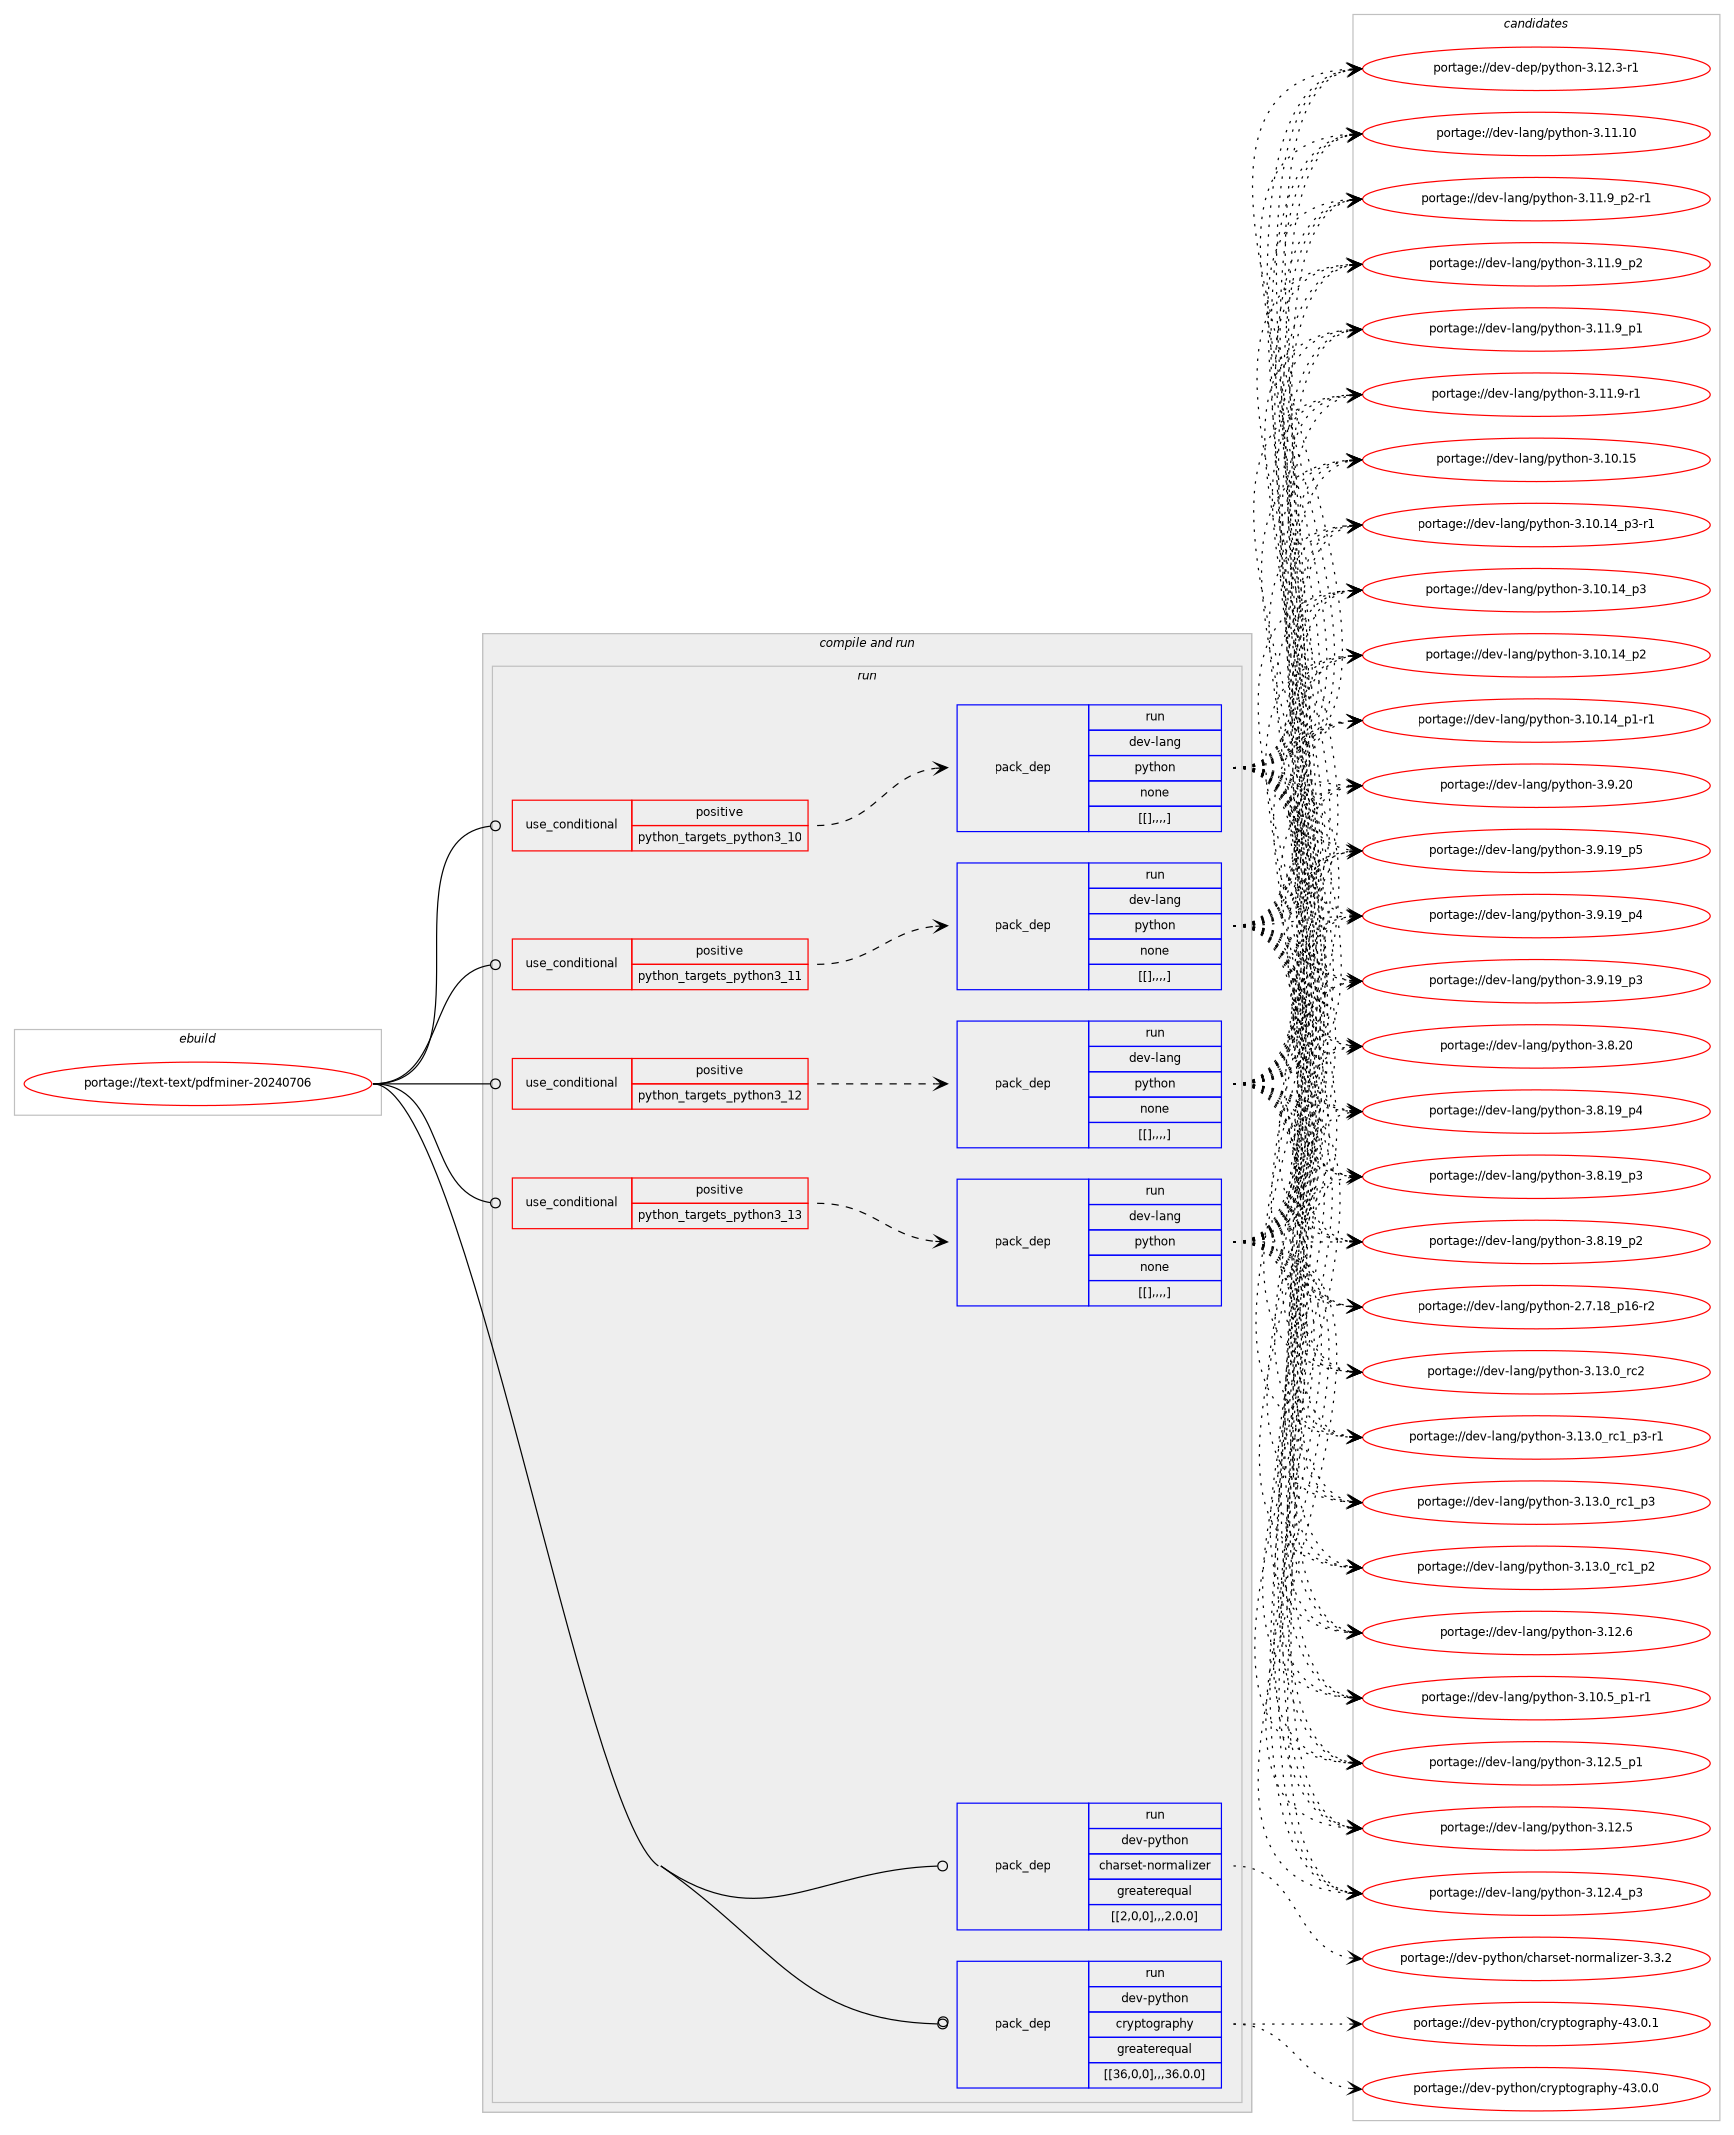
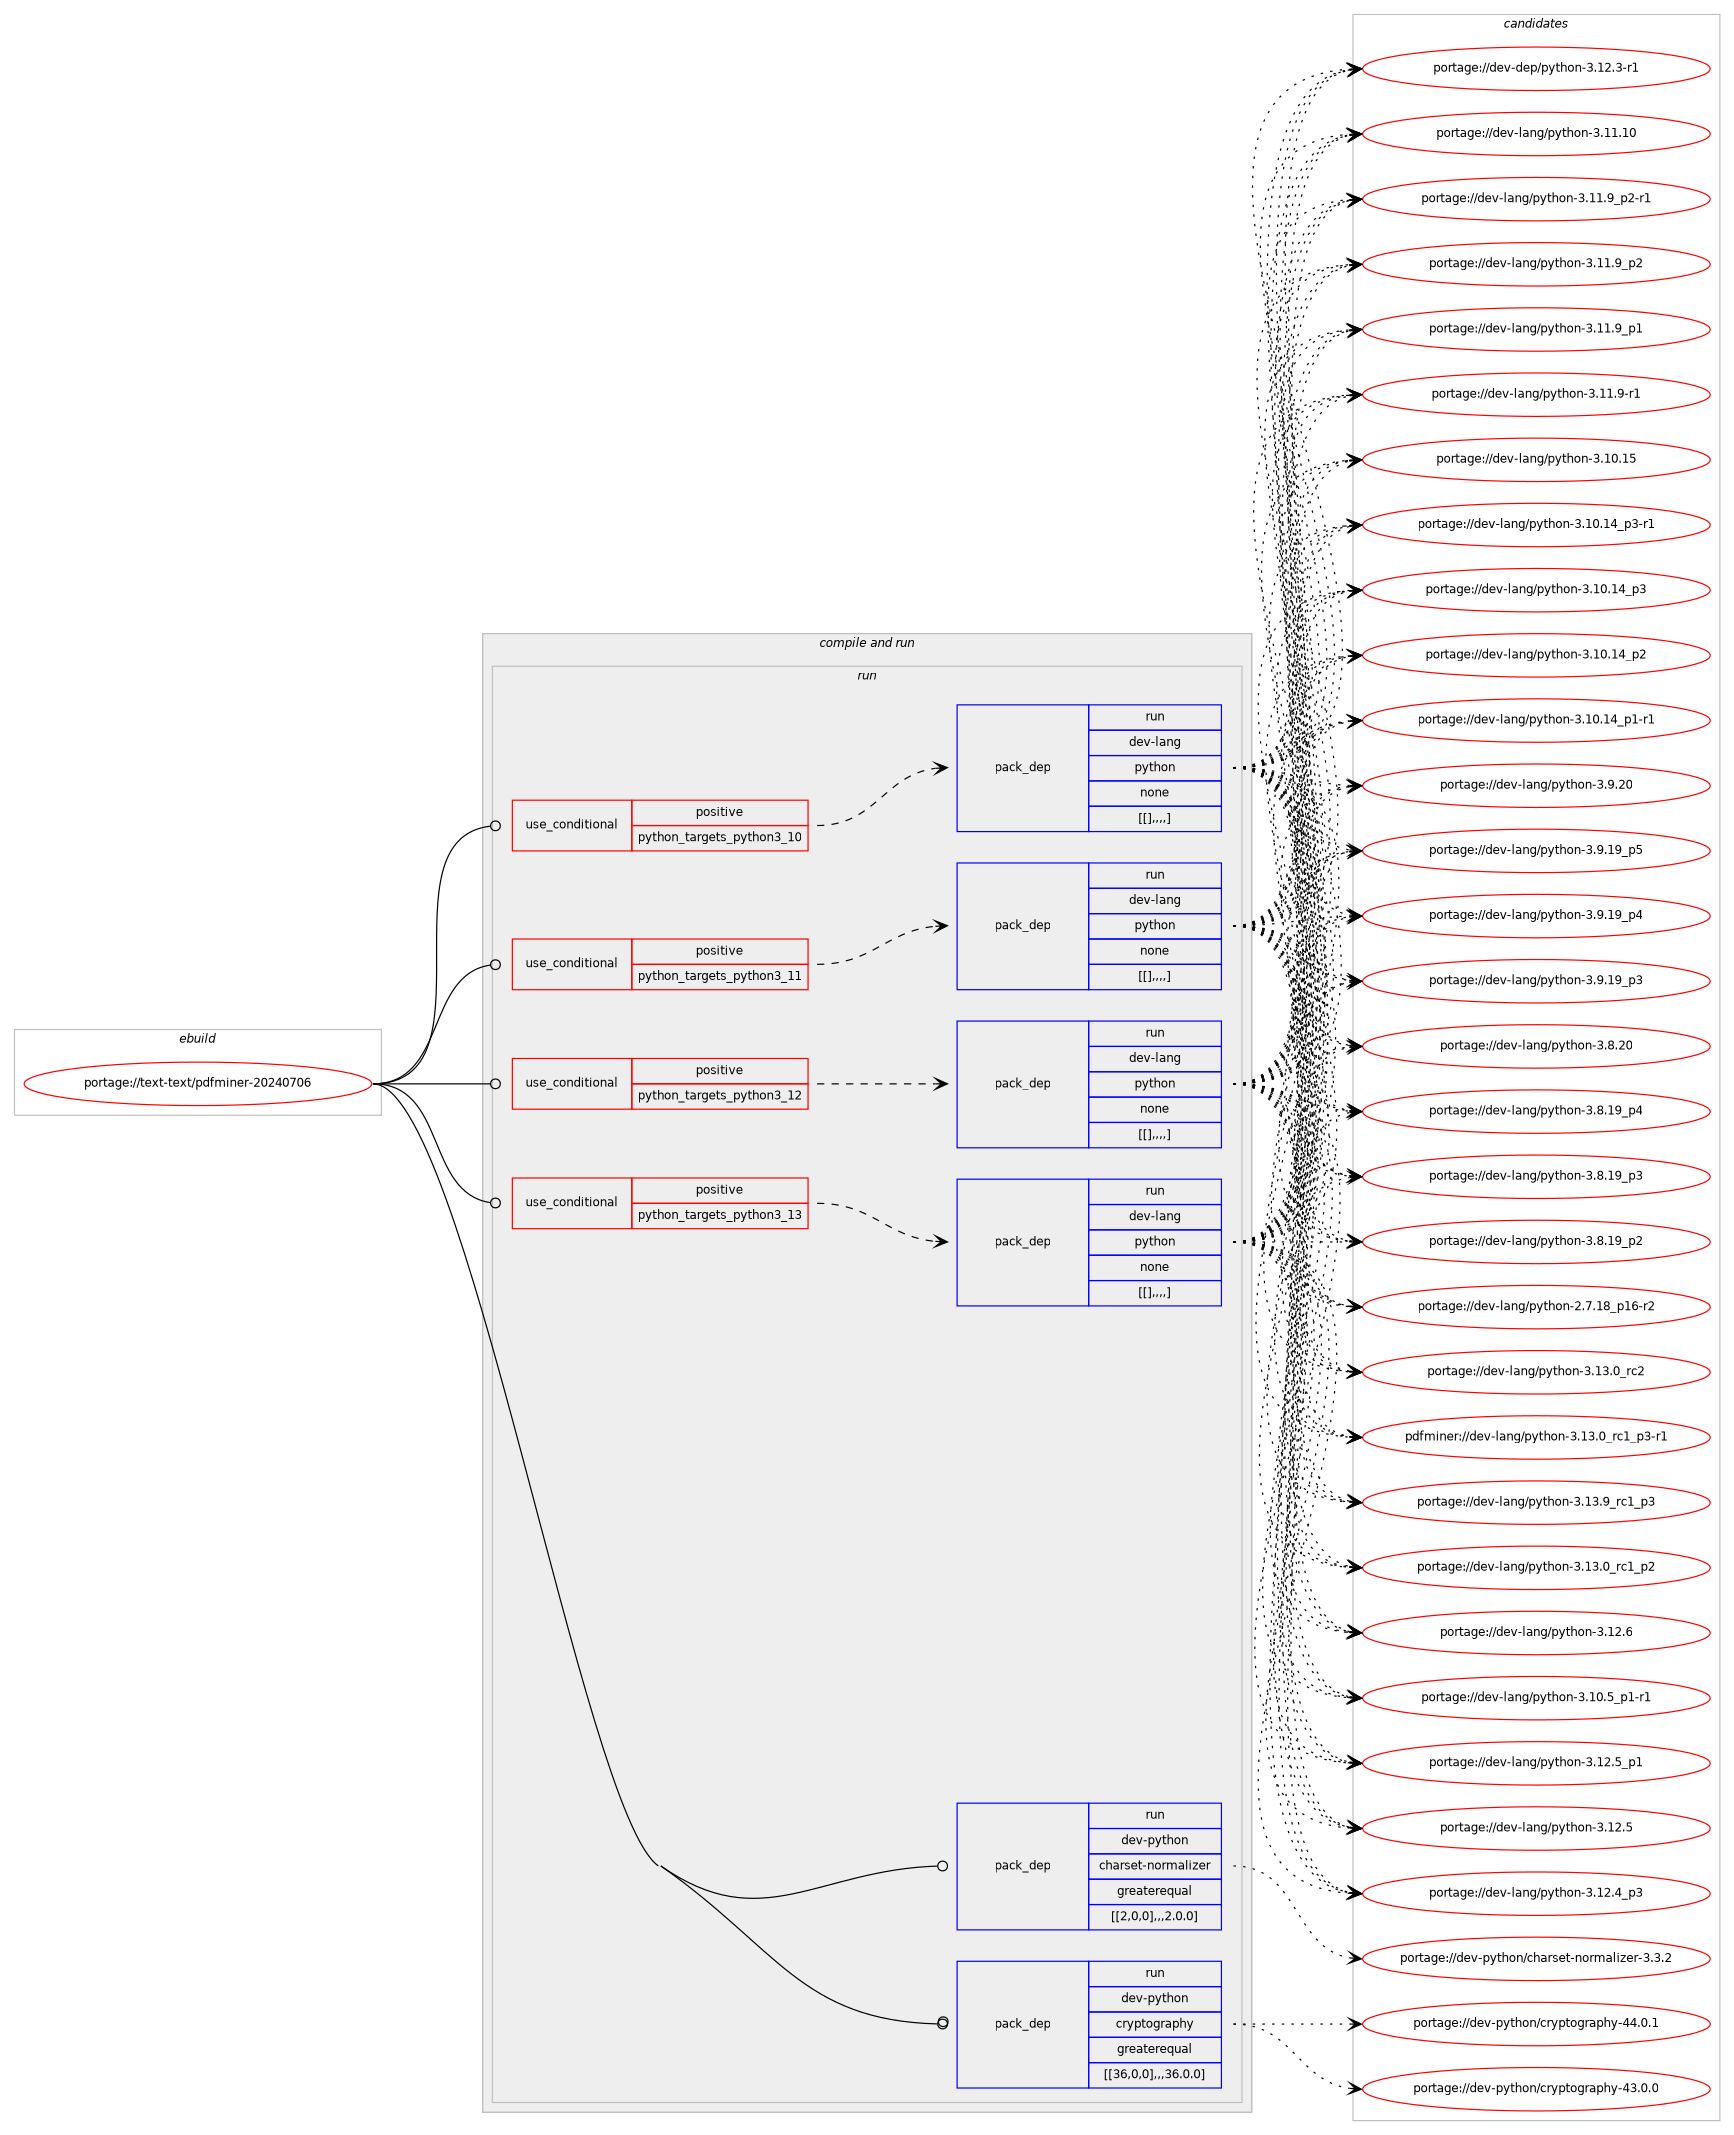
node "portage://dev-lang/python-3.13.0_rc1_p3-r1": label "portage://dev-lang/python-3.13.0_rc1_p3-r1" -> "pdfminer://dev-lang/python-3.13.0_rc1_p3-r1"
node "portage://dev-lang/python-3.13.0_rc1_p3": label "portage://dev-lang/python-3.13.0_rc1_p3" -> "portage://dev-lang/python-3.13.9_rc1_p3"
node "portage://dev-python/cryptography-43.0.1": label "portage://dev-python/cryptography-43.0.1" -> "portage://dev-python/cryptography-44.0.1"
